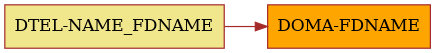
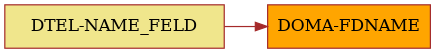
node "DTEL-NAME_FDNAME": label "DTEL-NAME_FDNAME" -> "DTEL-NAME_FELD"
